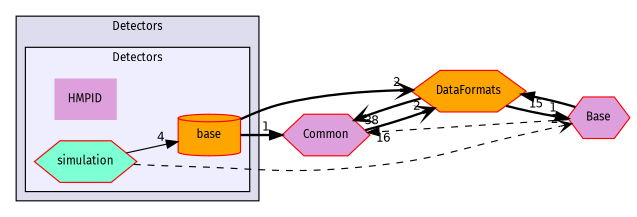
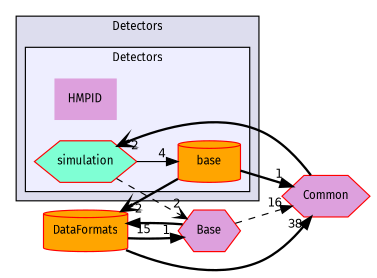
node "DataFormats": shape hexagon -> cylinder
edge "DataFormats" -> "Common": arrowhead vee -> normal
edge "Common" -> "DataFormats": now "Common" -> "simulation"
